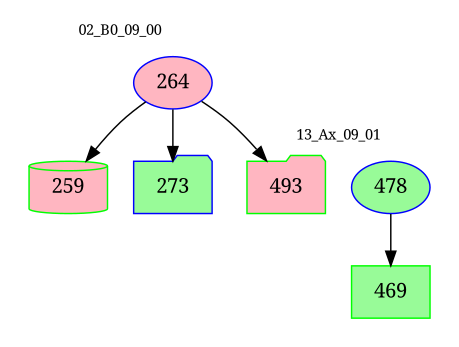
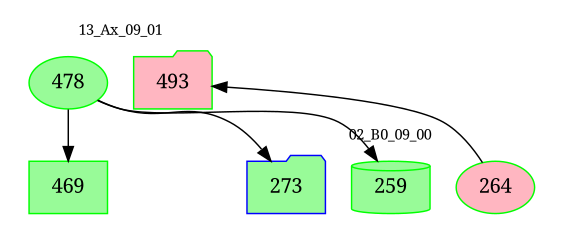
node "264": color blue -> green
edge "264" -> "259": now "478" -> "259"
edge "264" -> "273": now "478" -> "273"
node "259": fillcolor lightpink -> palegreen
node "478": color blue -> green
